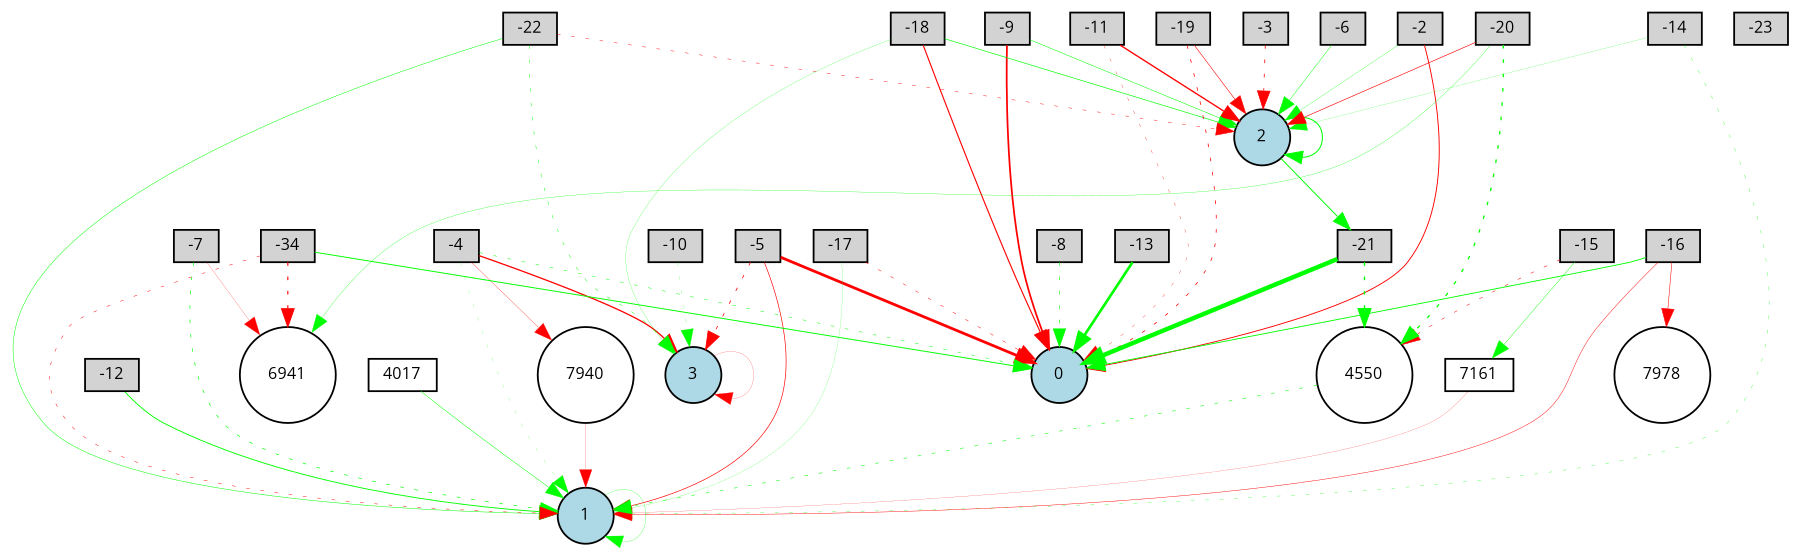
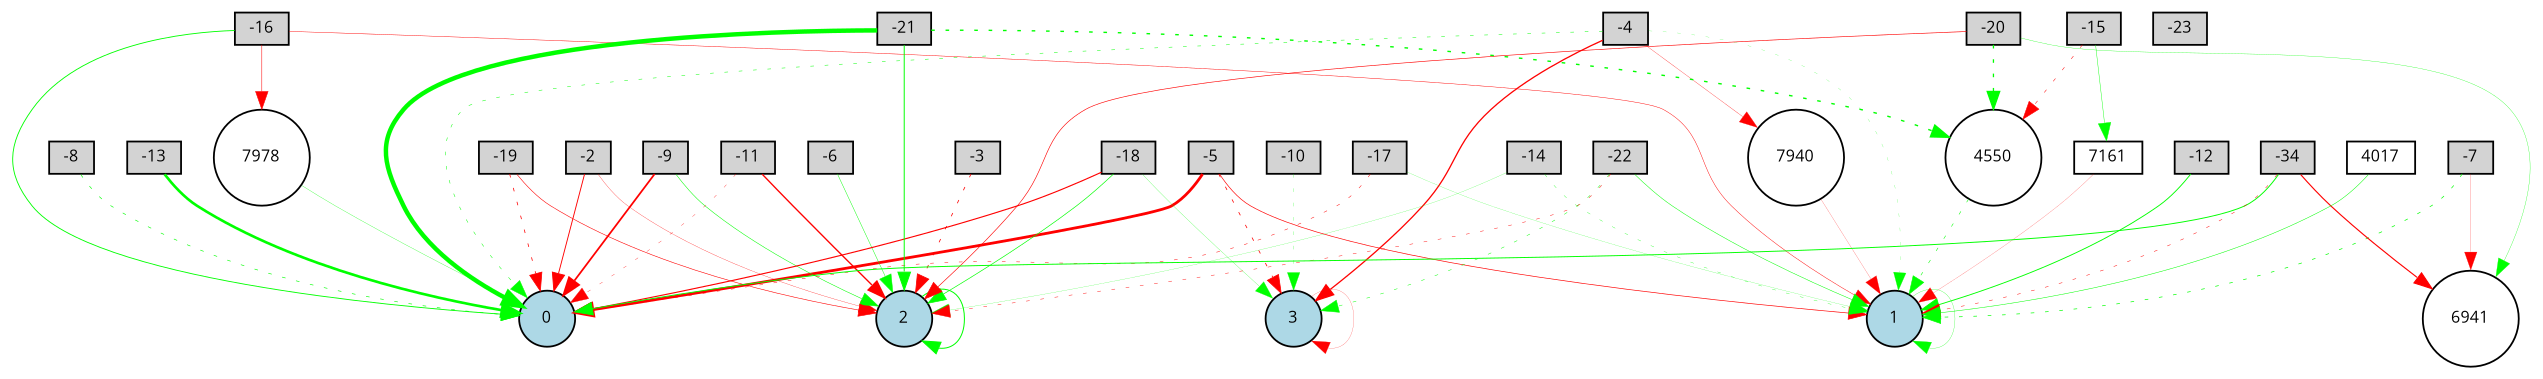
edge "-2" -> "2": color green -> red
edge "2" -> "-21": reversed
edge "7978" -> "0": added
edge "-34" -> "6941": style dotted -> solid
